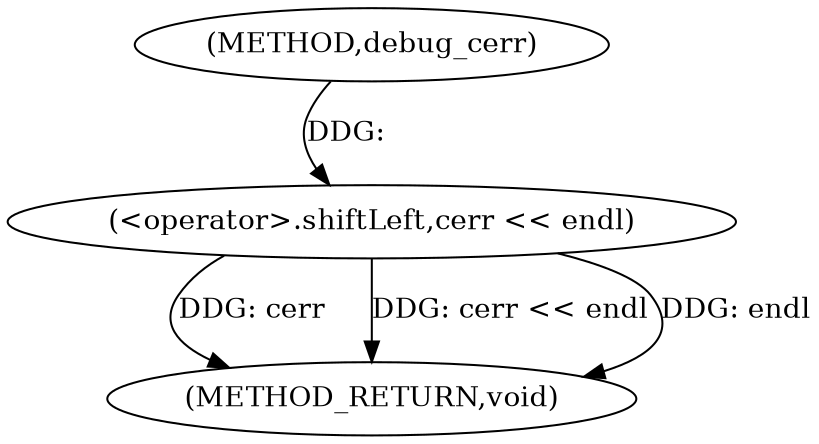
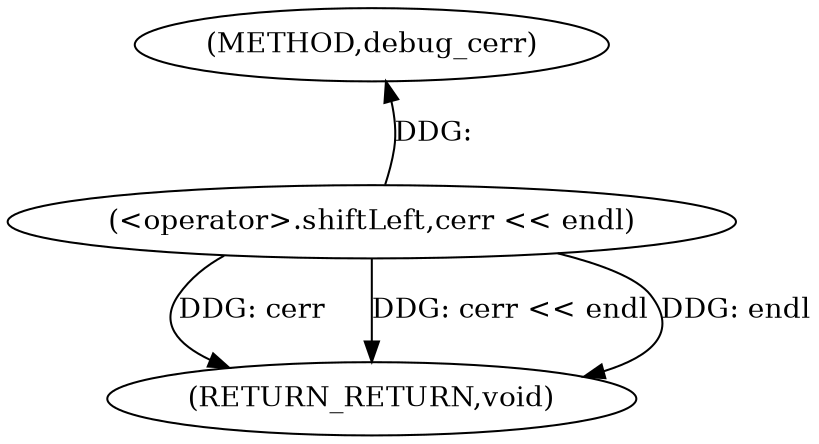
edge "(METHOD,debug_cerr)" -> "(<operator>.shiftLeft,cerr << endl)": reversed
node "(METHOD_RETURN,void)": label "(METHOD_RETURN,void)" -> "(RETURN_RETURN,void)"
